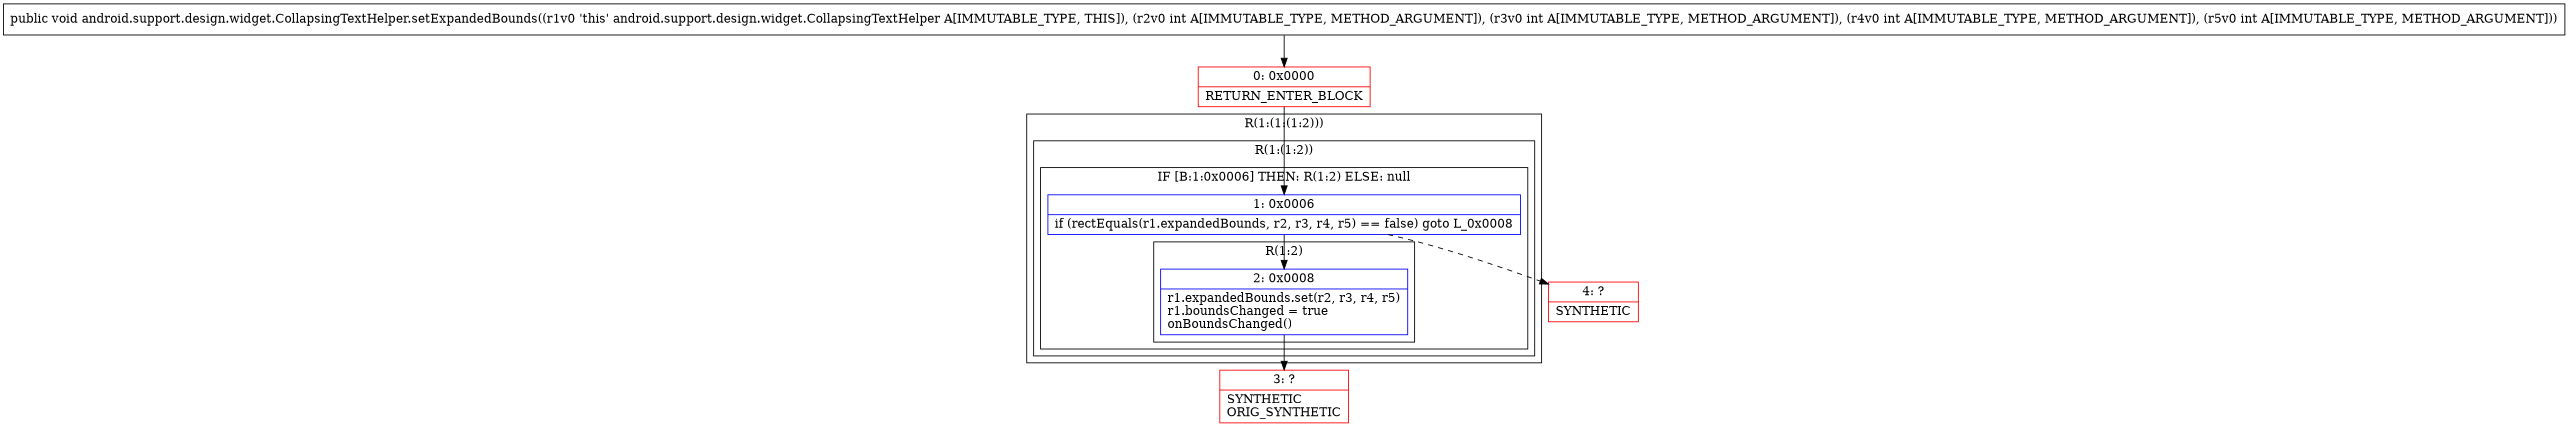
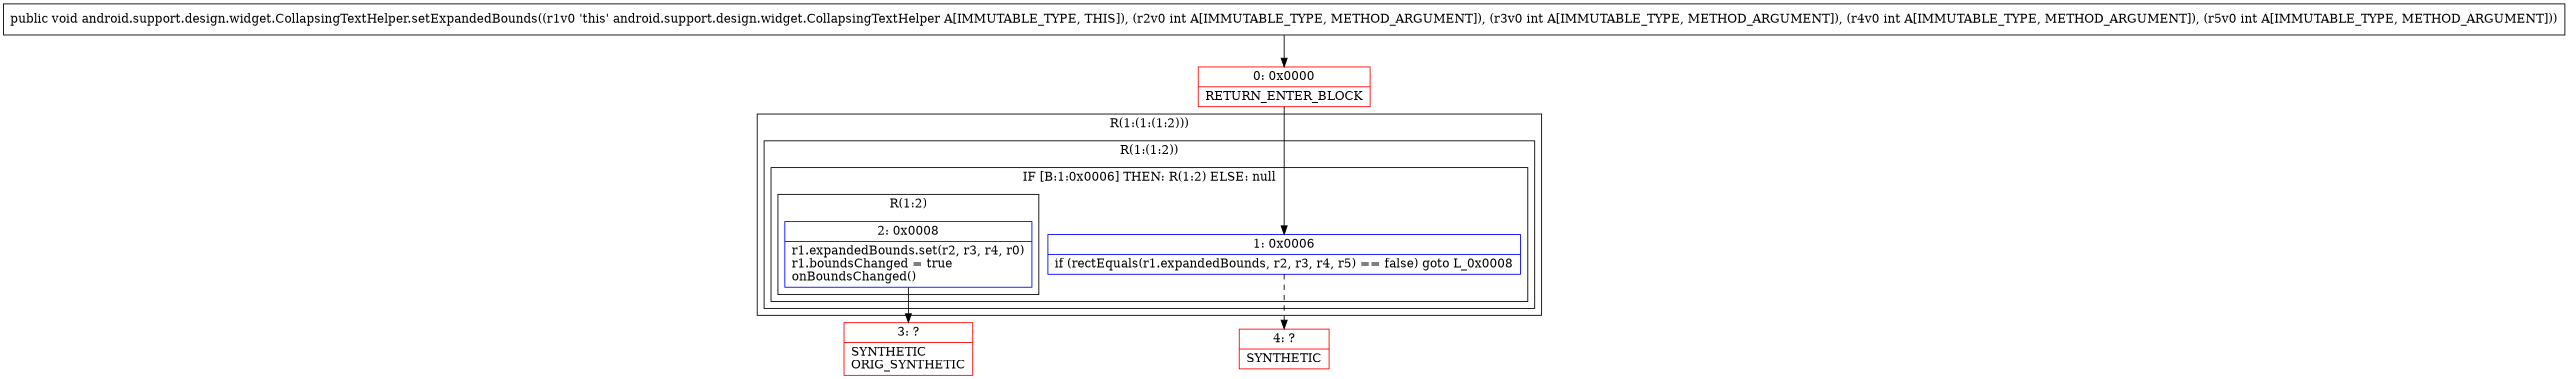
edge "1: 0x0006" -> "2: 0x0008": removed
node "2: 0x0008": text "r1.expandedBounds.set(r2, r3, r4, r5)" -> "r1.expandedBounds.set(r2, r3, r4, r0)"
